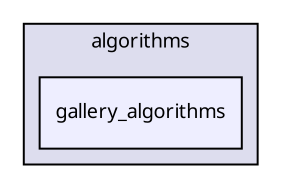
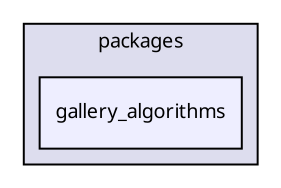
cluster "algorithms": label "algorithms" -> "packages"
